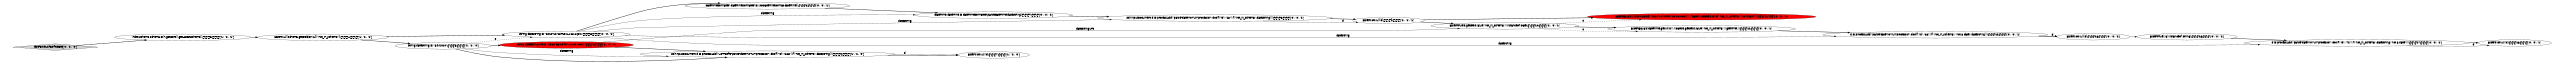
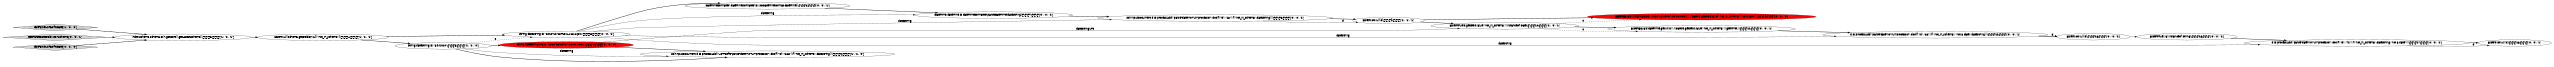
node "testParseUSPacificDate['1', '0', '0']": added
node "testParseDateFieldNotInSchema['0', '0', '1']": added
node "assertNotNull(d)@@@7@@@['1', '1', '0']": removed
